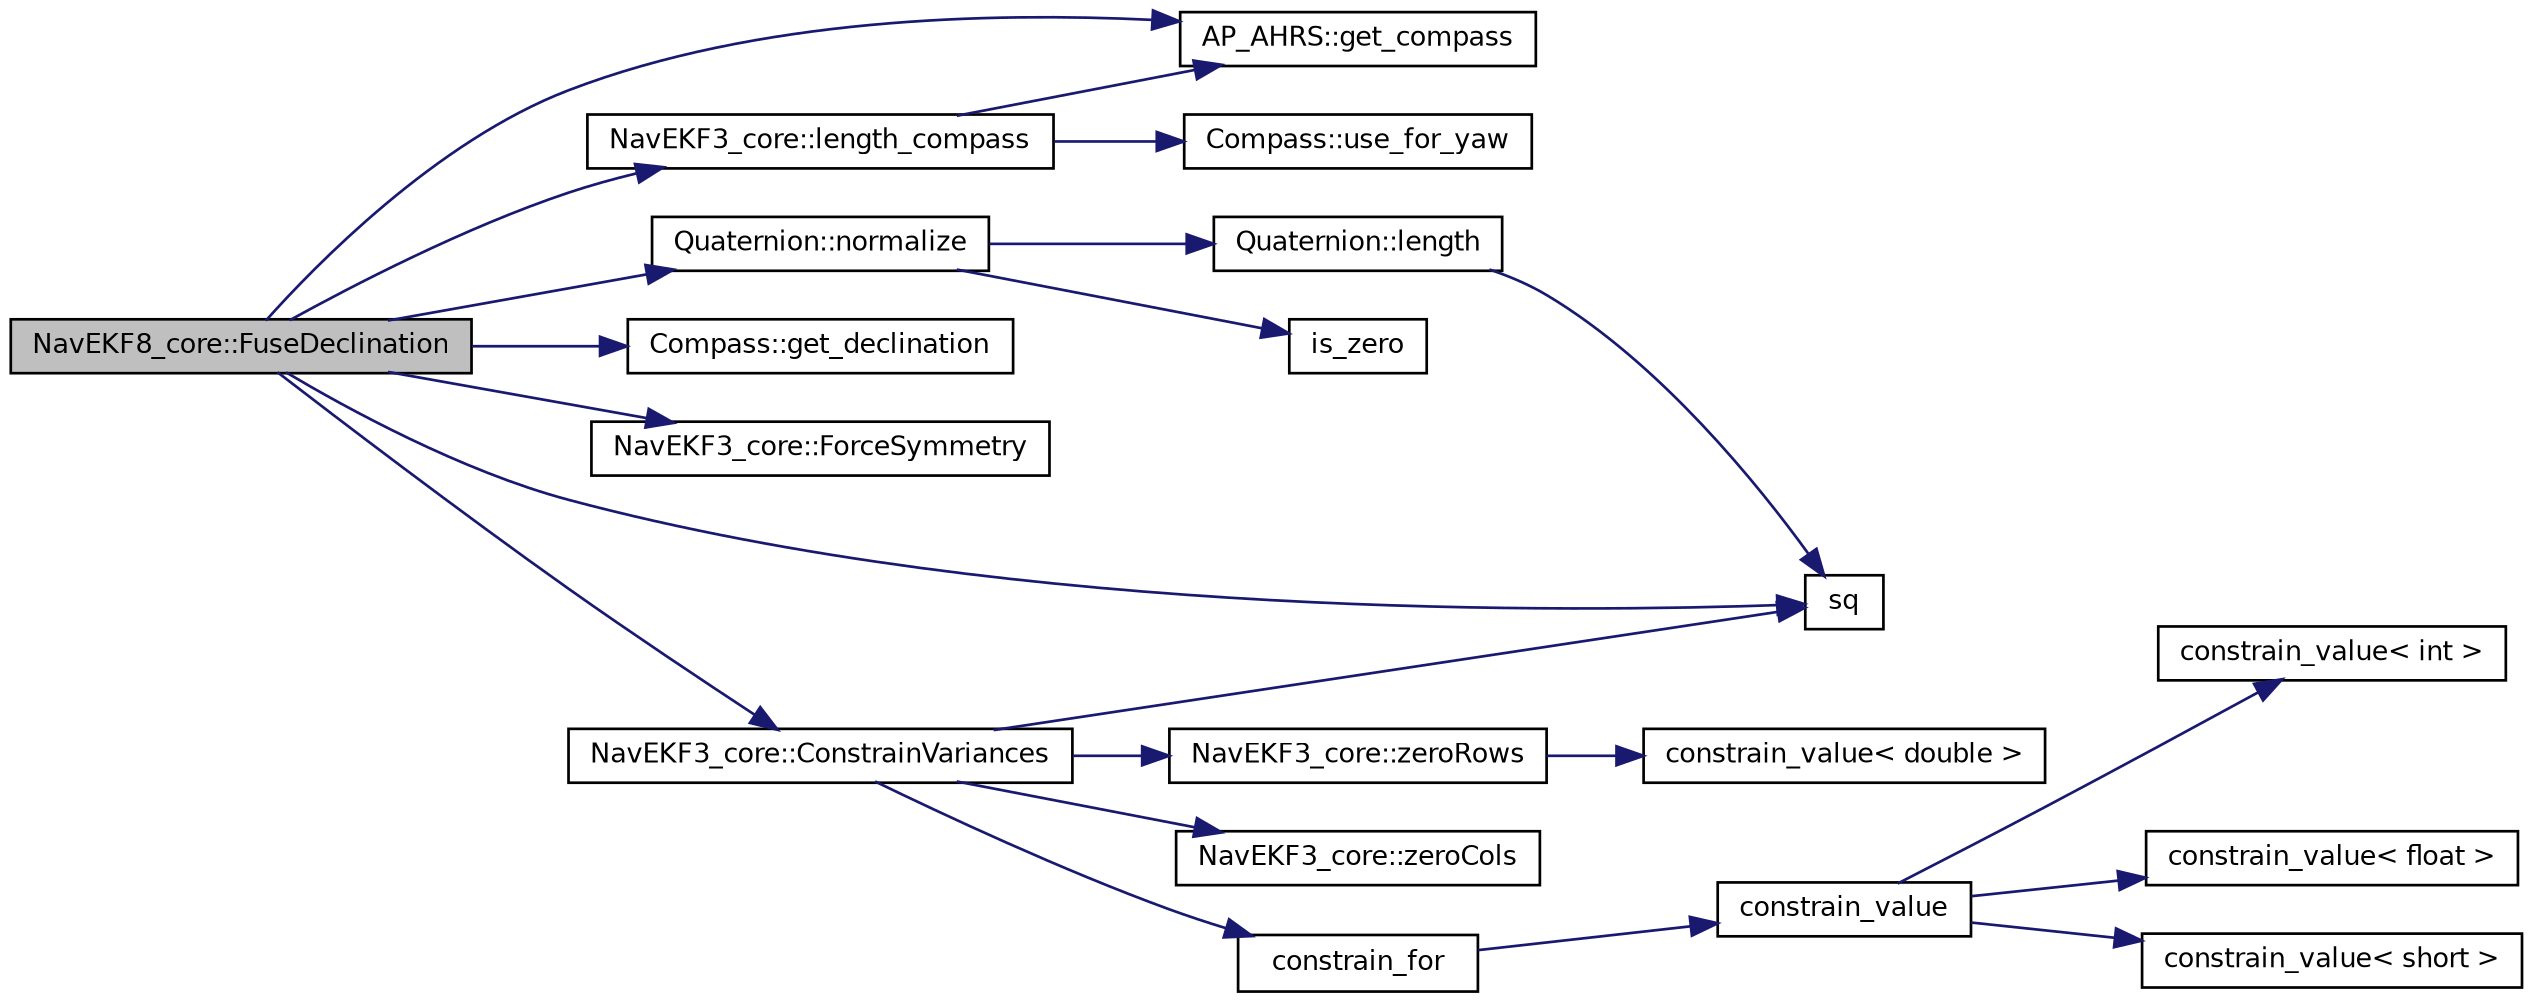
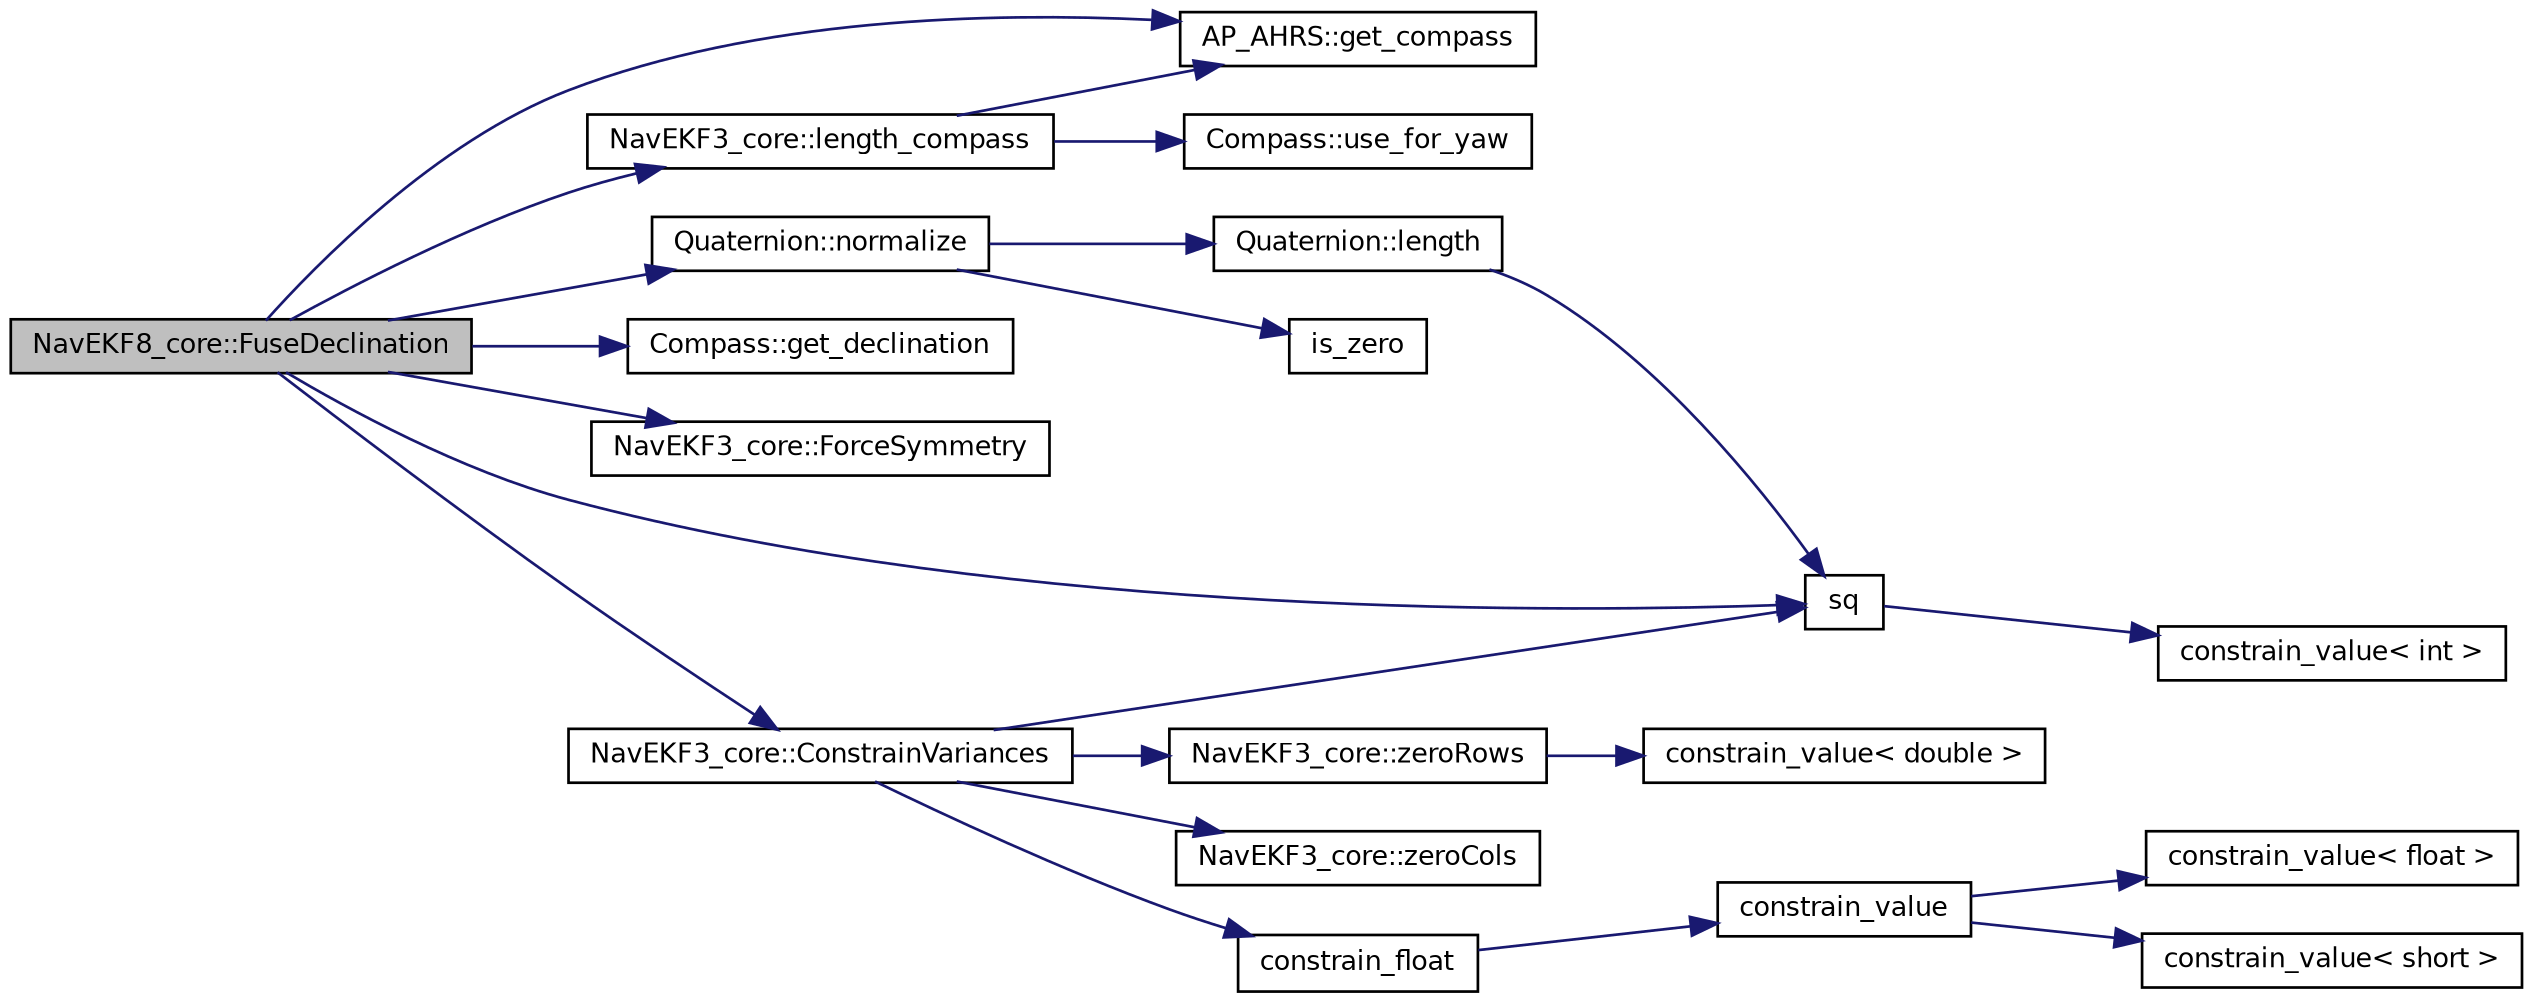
edge "constrain_value" -> "constrain_value< int >": now "sq" -> "constrain_value< int >"
node "constrain_for": label "constrain_for" -> "constrain_float"
